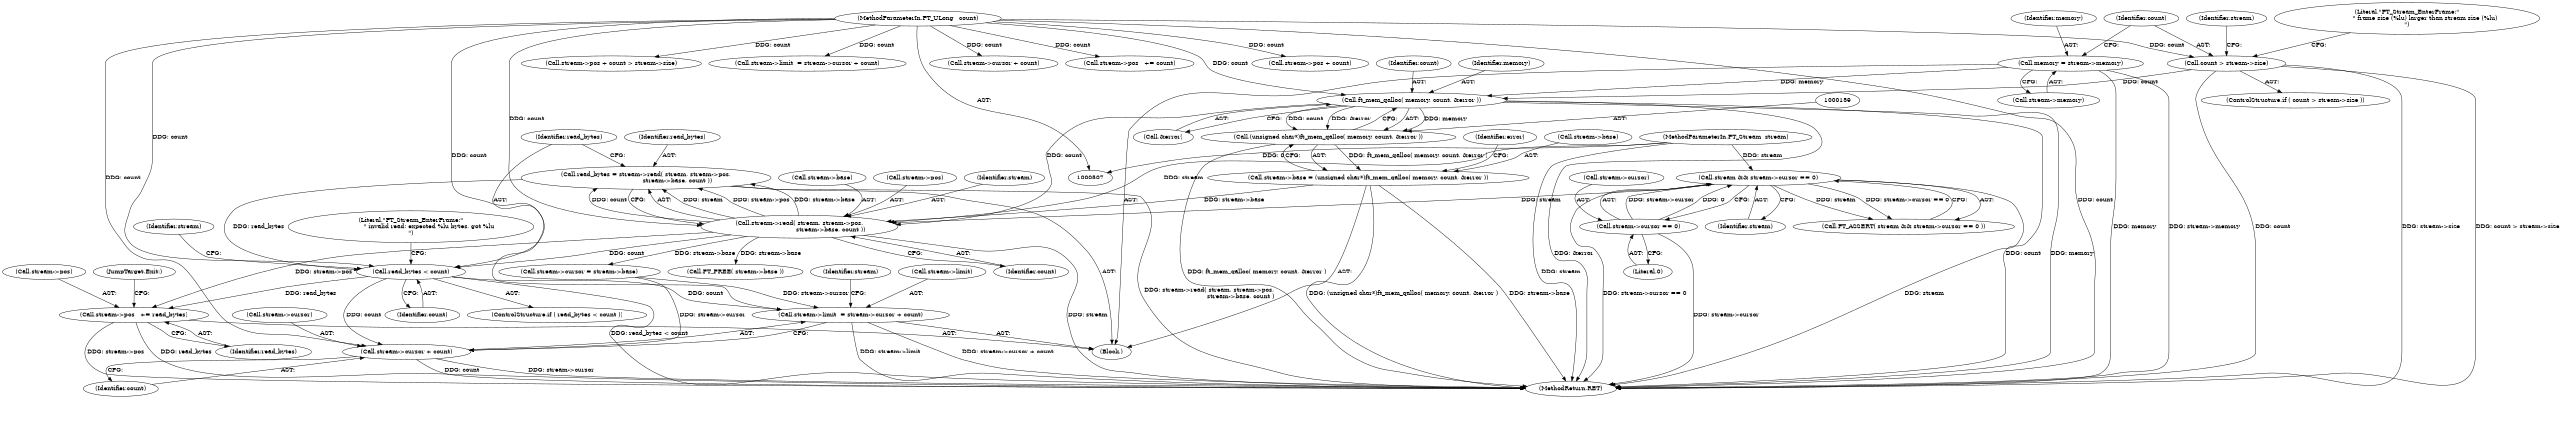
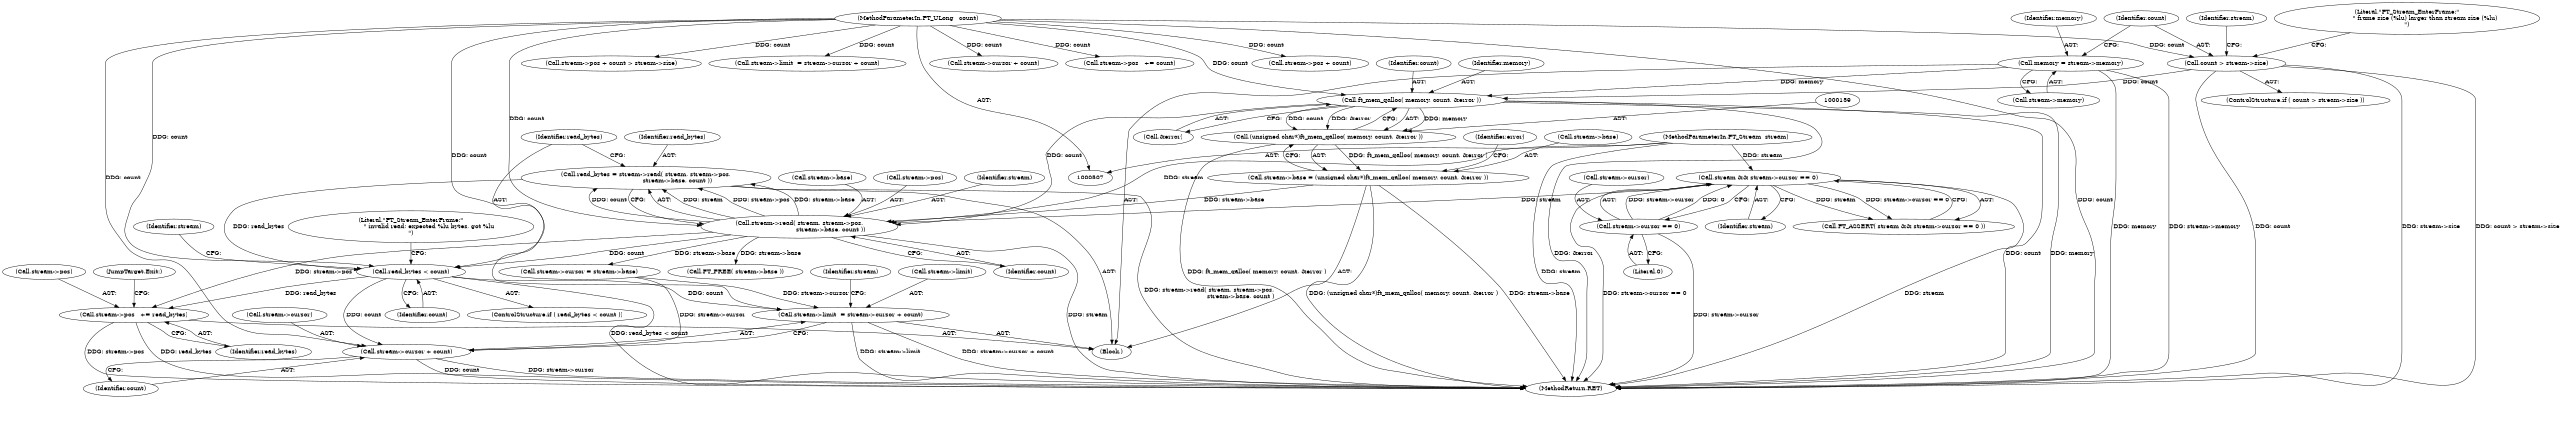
edge "(MethodParameterIn,FT_Stream  stream)" -> "1000507": label "DDG: 0" -> "AST: "
